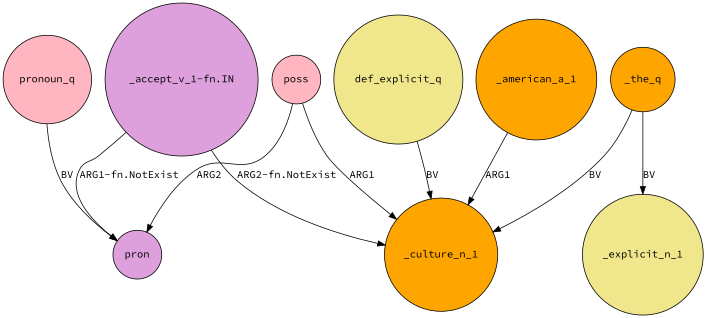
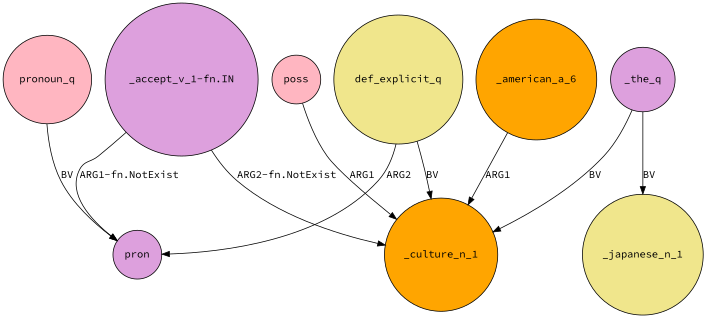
node "_american_a_1": label "_american_a_1" -> "_american_a_6"
node "_the_q": fillcolor orange -> plum
edge "poss" -> "pron": now "def_explicit_q" -> "pron"
node "_explicit_n_1": label "_explicit_n_1" -> "_japanese_n_1"
